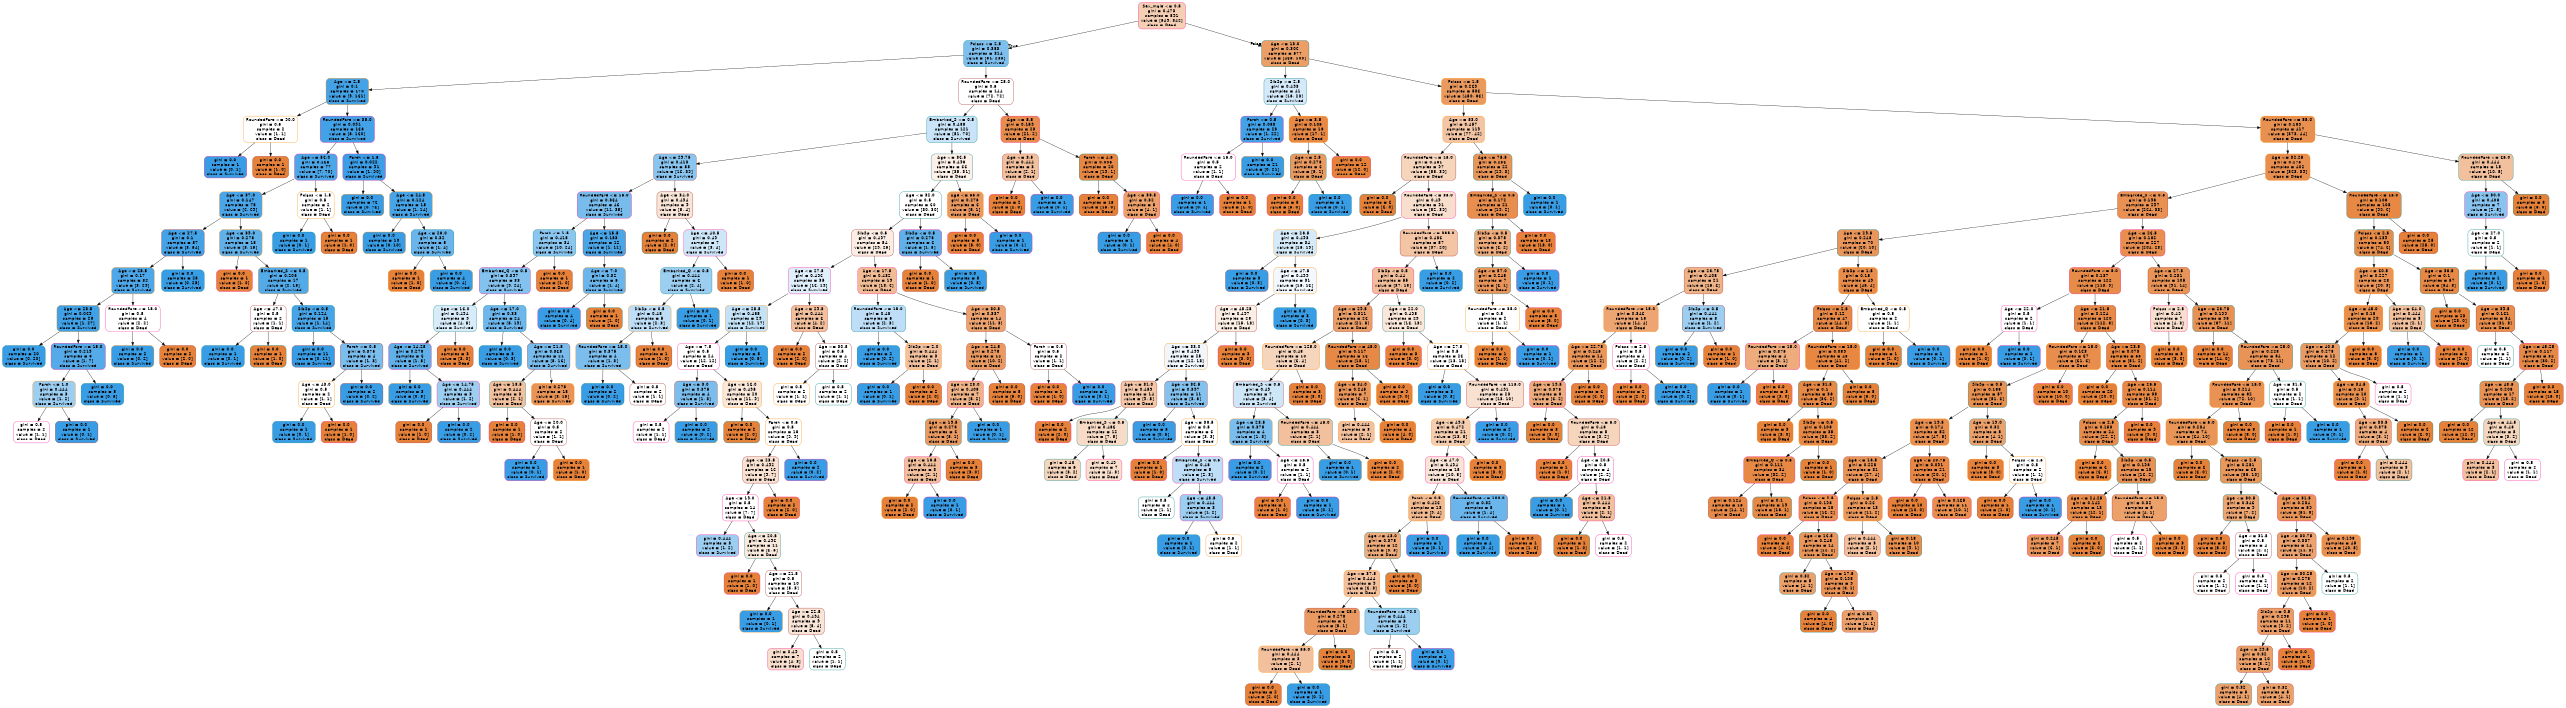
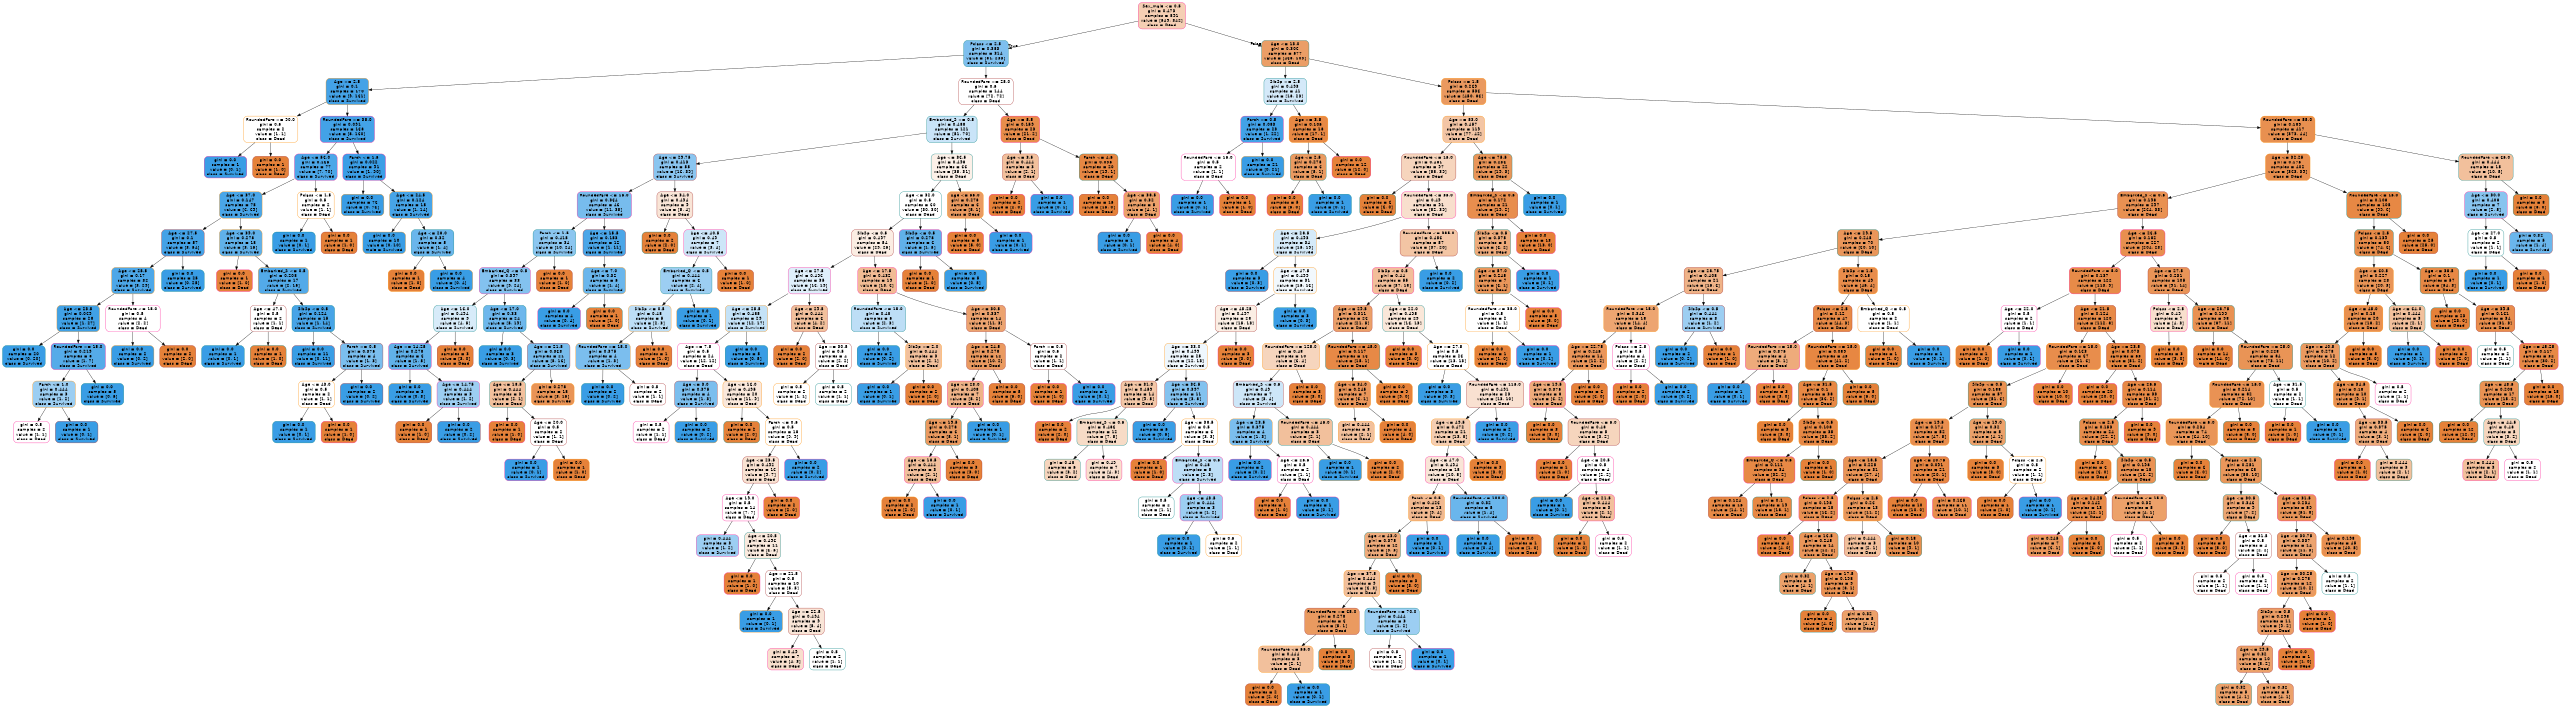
node "gini = 0.0 samples = 10 value = [0, 10] class = Survived": label "gini = 0.0 samples = 10 value = [0, 10] class = Survived" -> "gini = 0.0 samples = 10 value = [0, 10] male = Survived"
node "gini = 0.32 samples = 5 value = [1, 4] class = Survived": added
node "gini = 0.0 samples = 20 value = [20, 0] class = Dead": color darkorange -> deeppink
node "gini = 0.124 samples = 15 value = [14, 1] gini = Dead": label "gini = 0.124 samples = 15 value = [14, 1] gini = Dead" -> "gini = 0.124 samples = 15 value = [14, 1] class = Dead"
